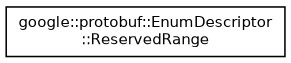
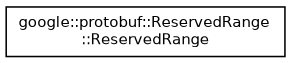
node "google::protobuf::EnumDescriptor ::ReservedRange": label "google::protobuf::EnumDescriptor ::ReservedRange" -> "google::protobuf::ReservedRange ::ReservedRange"
